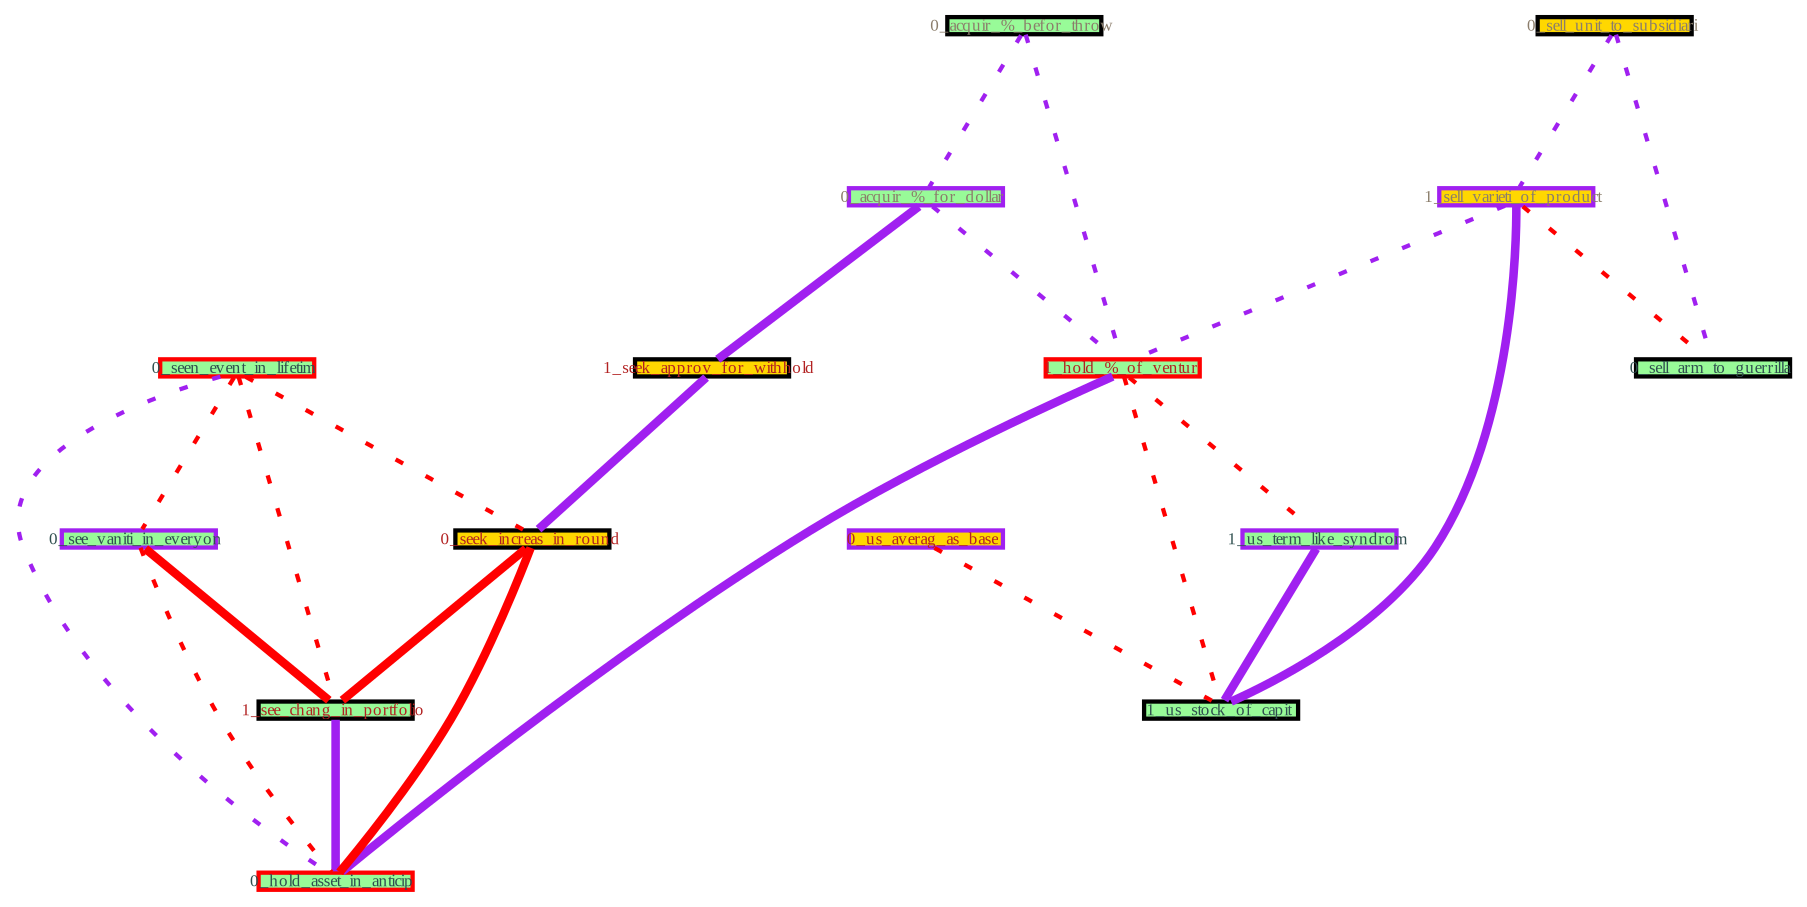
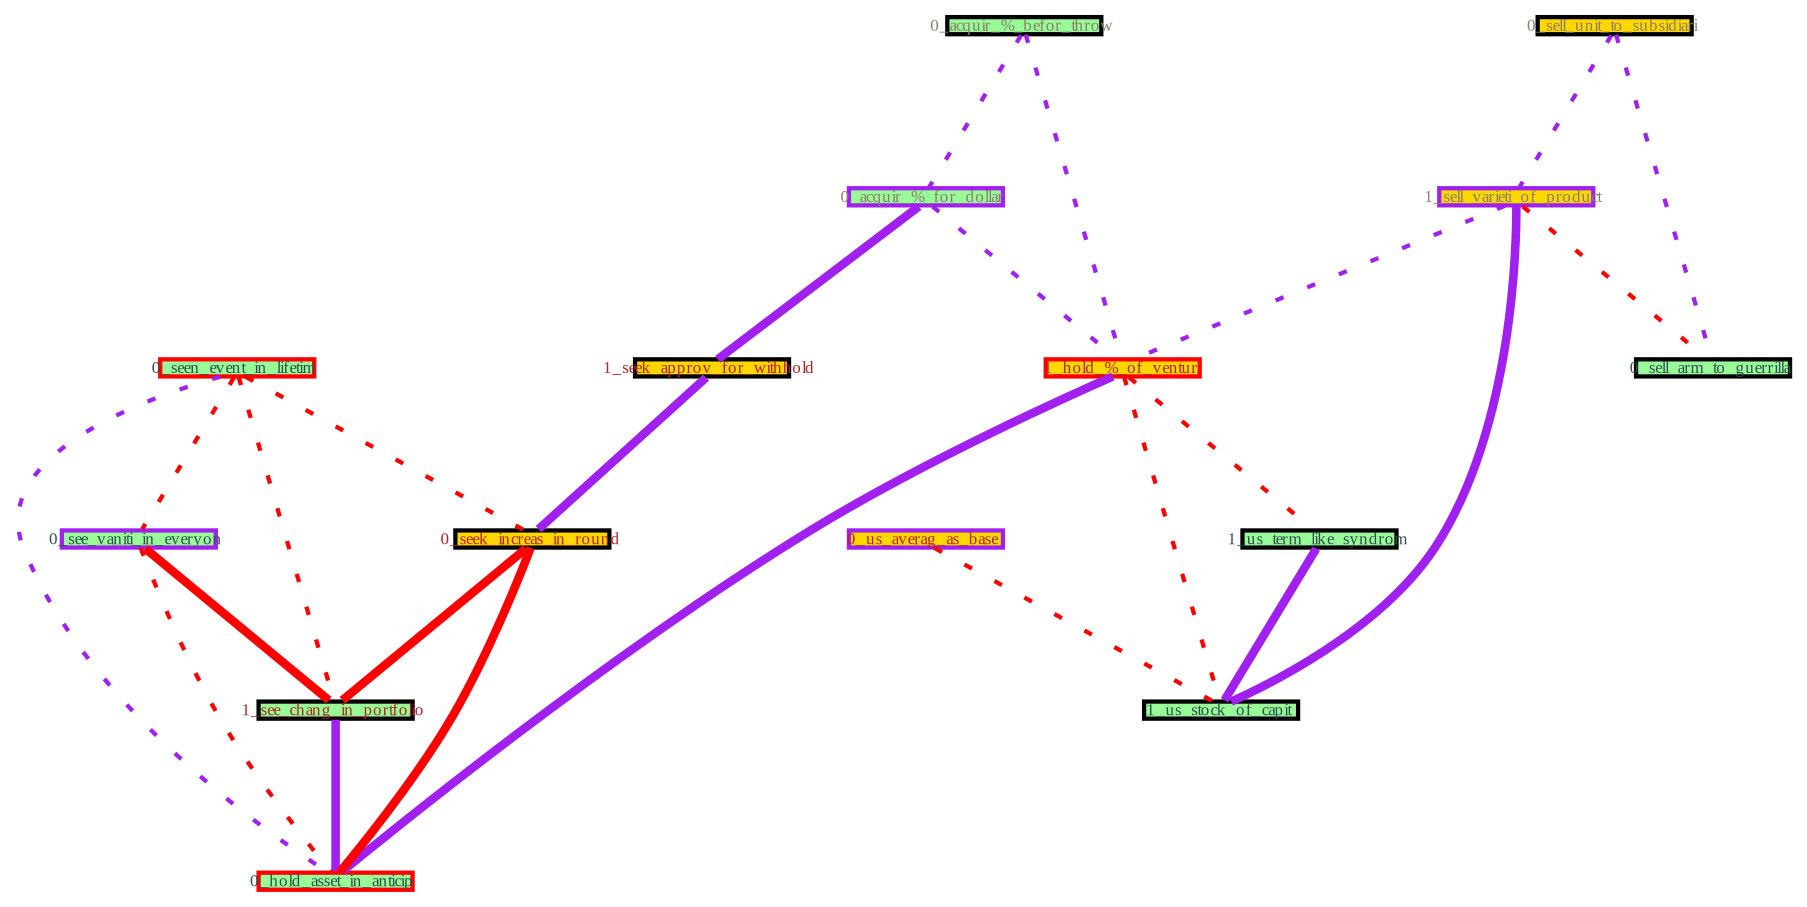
node "1_hold_%_of_ventur": fillcolor palegreen -> gold
node "1_us_term_like_syndrom": color purple -> black
